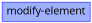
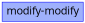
node "modify-element": label "modify-element" -> "modify-modify"
